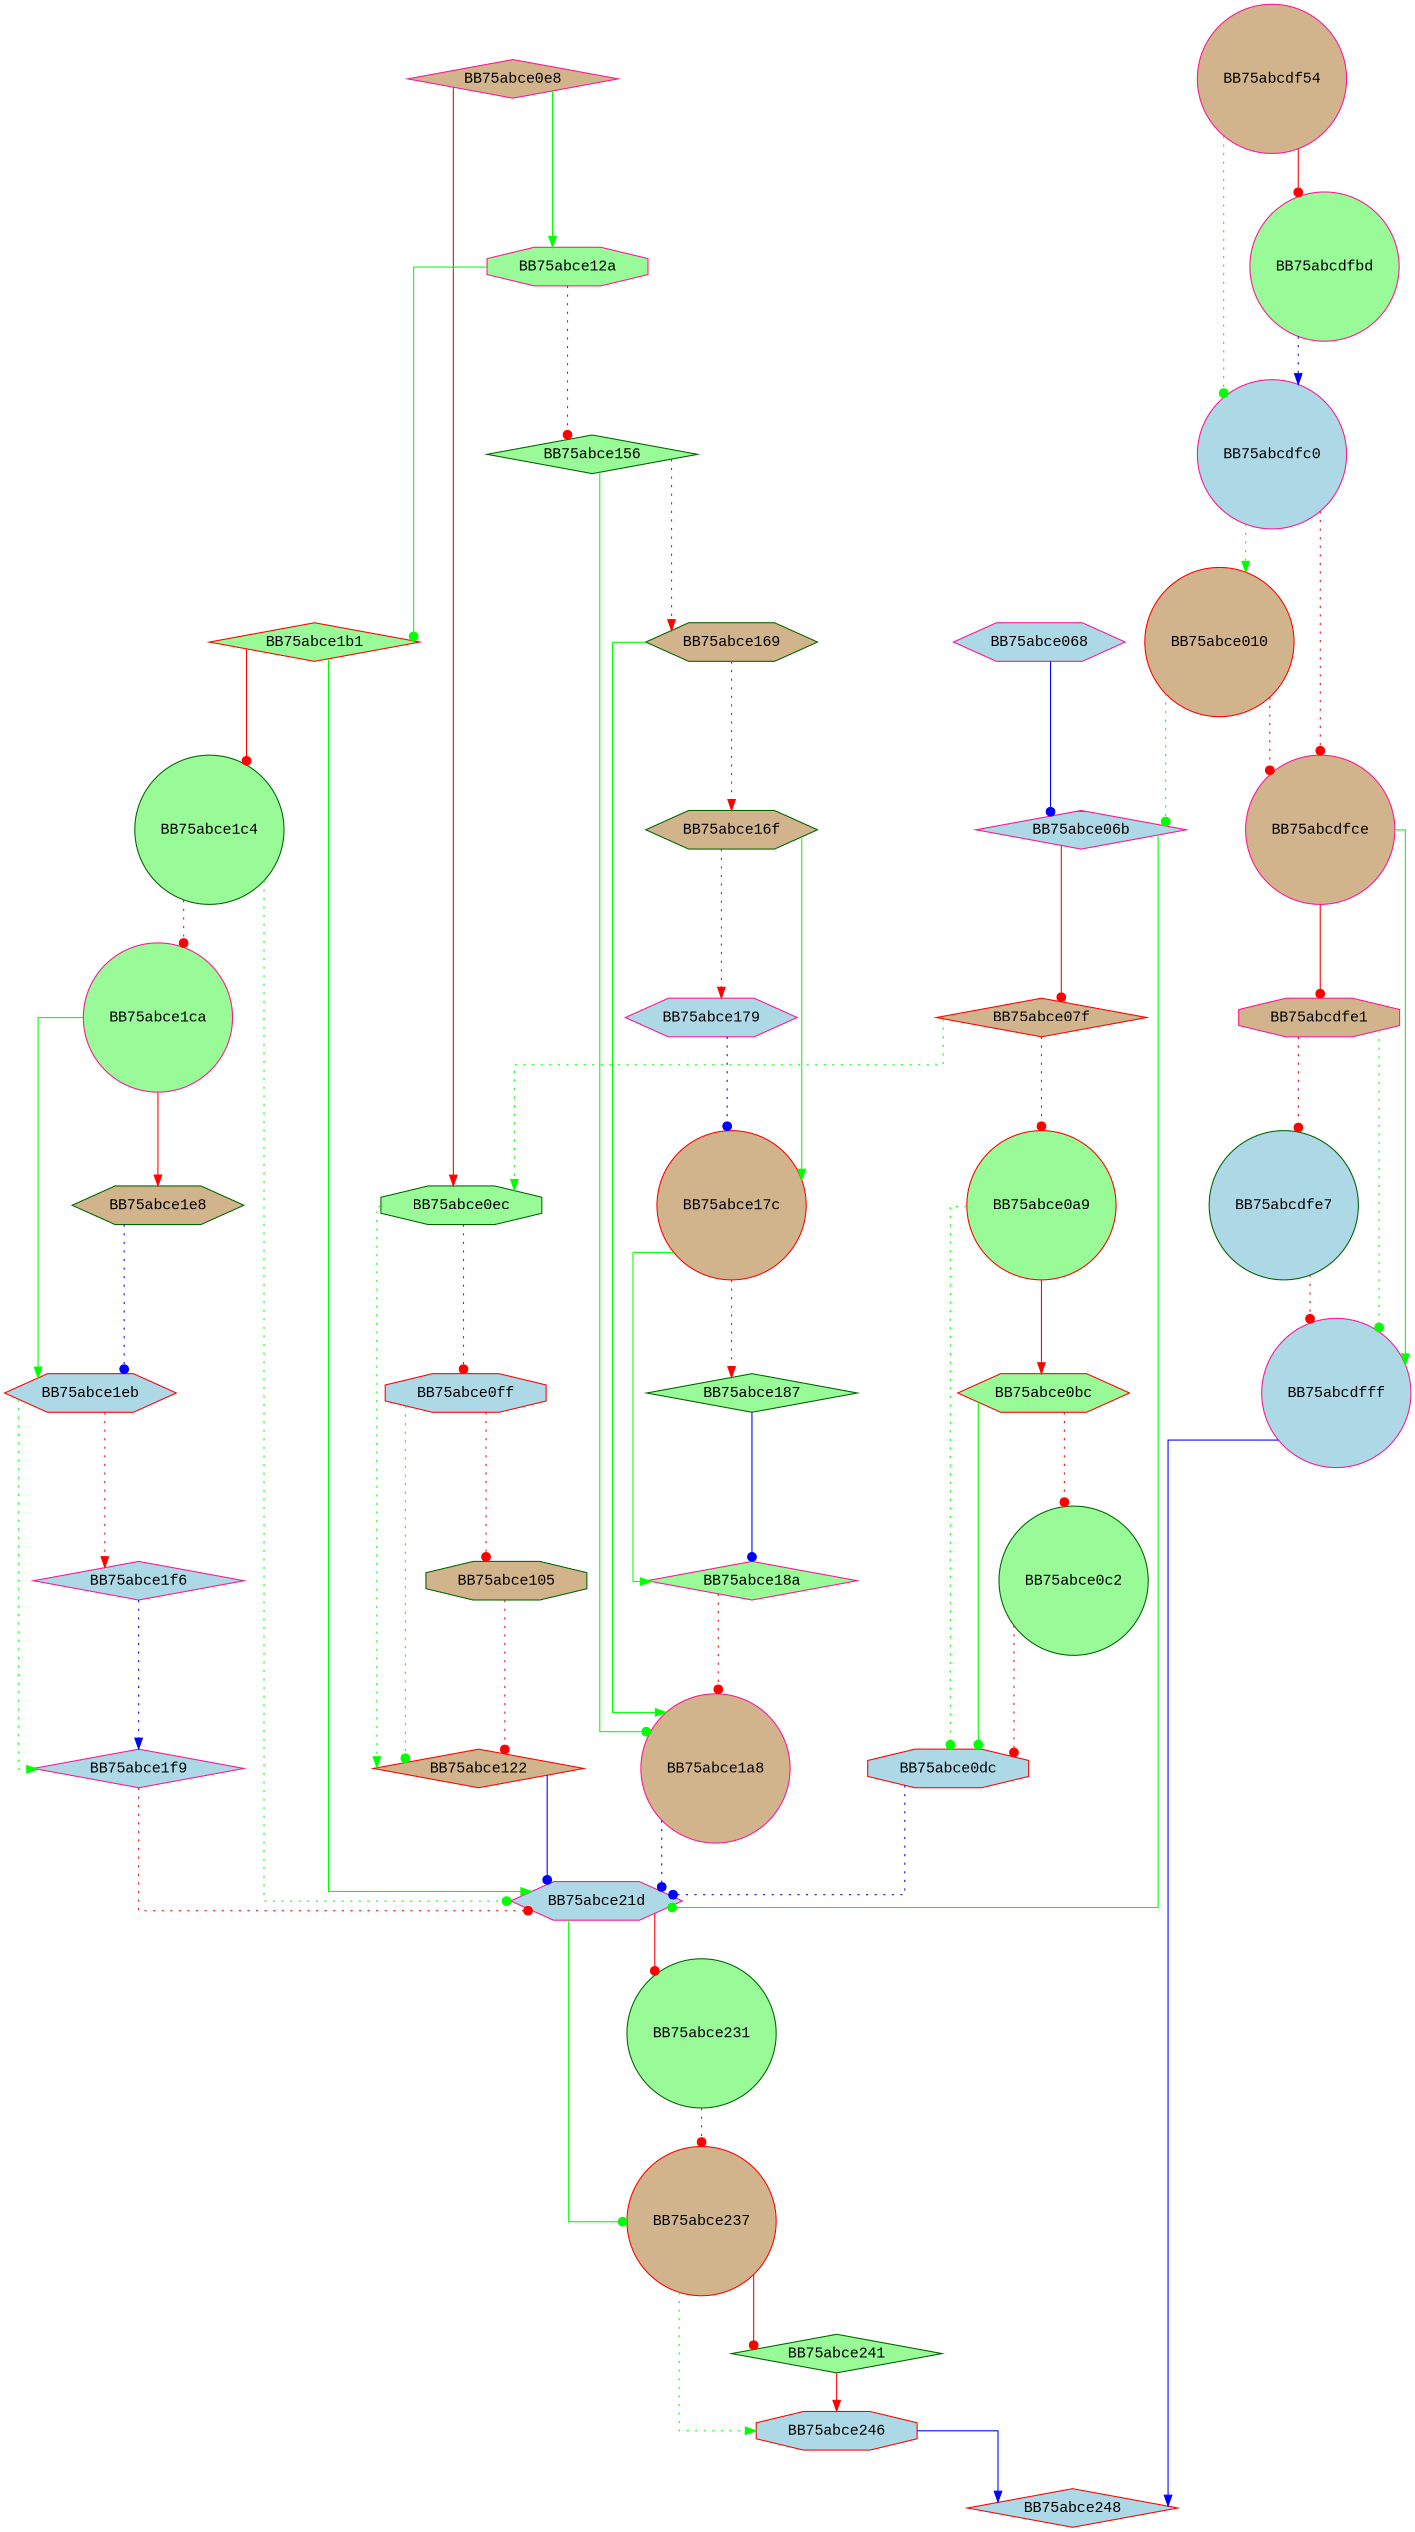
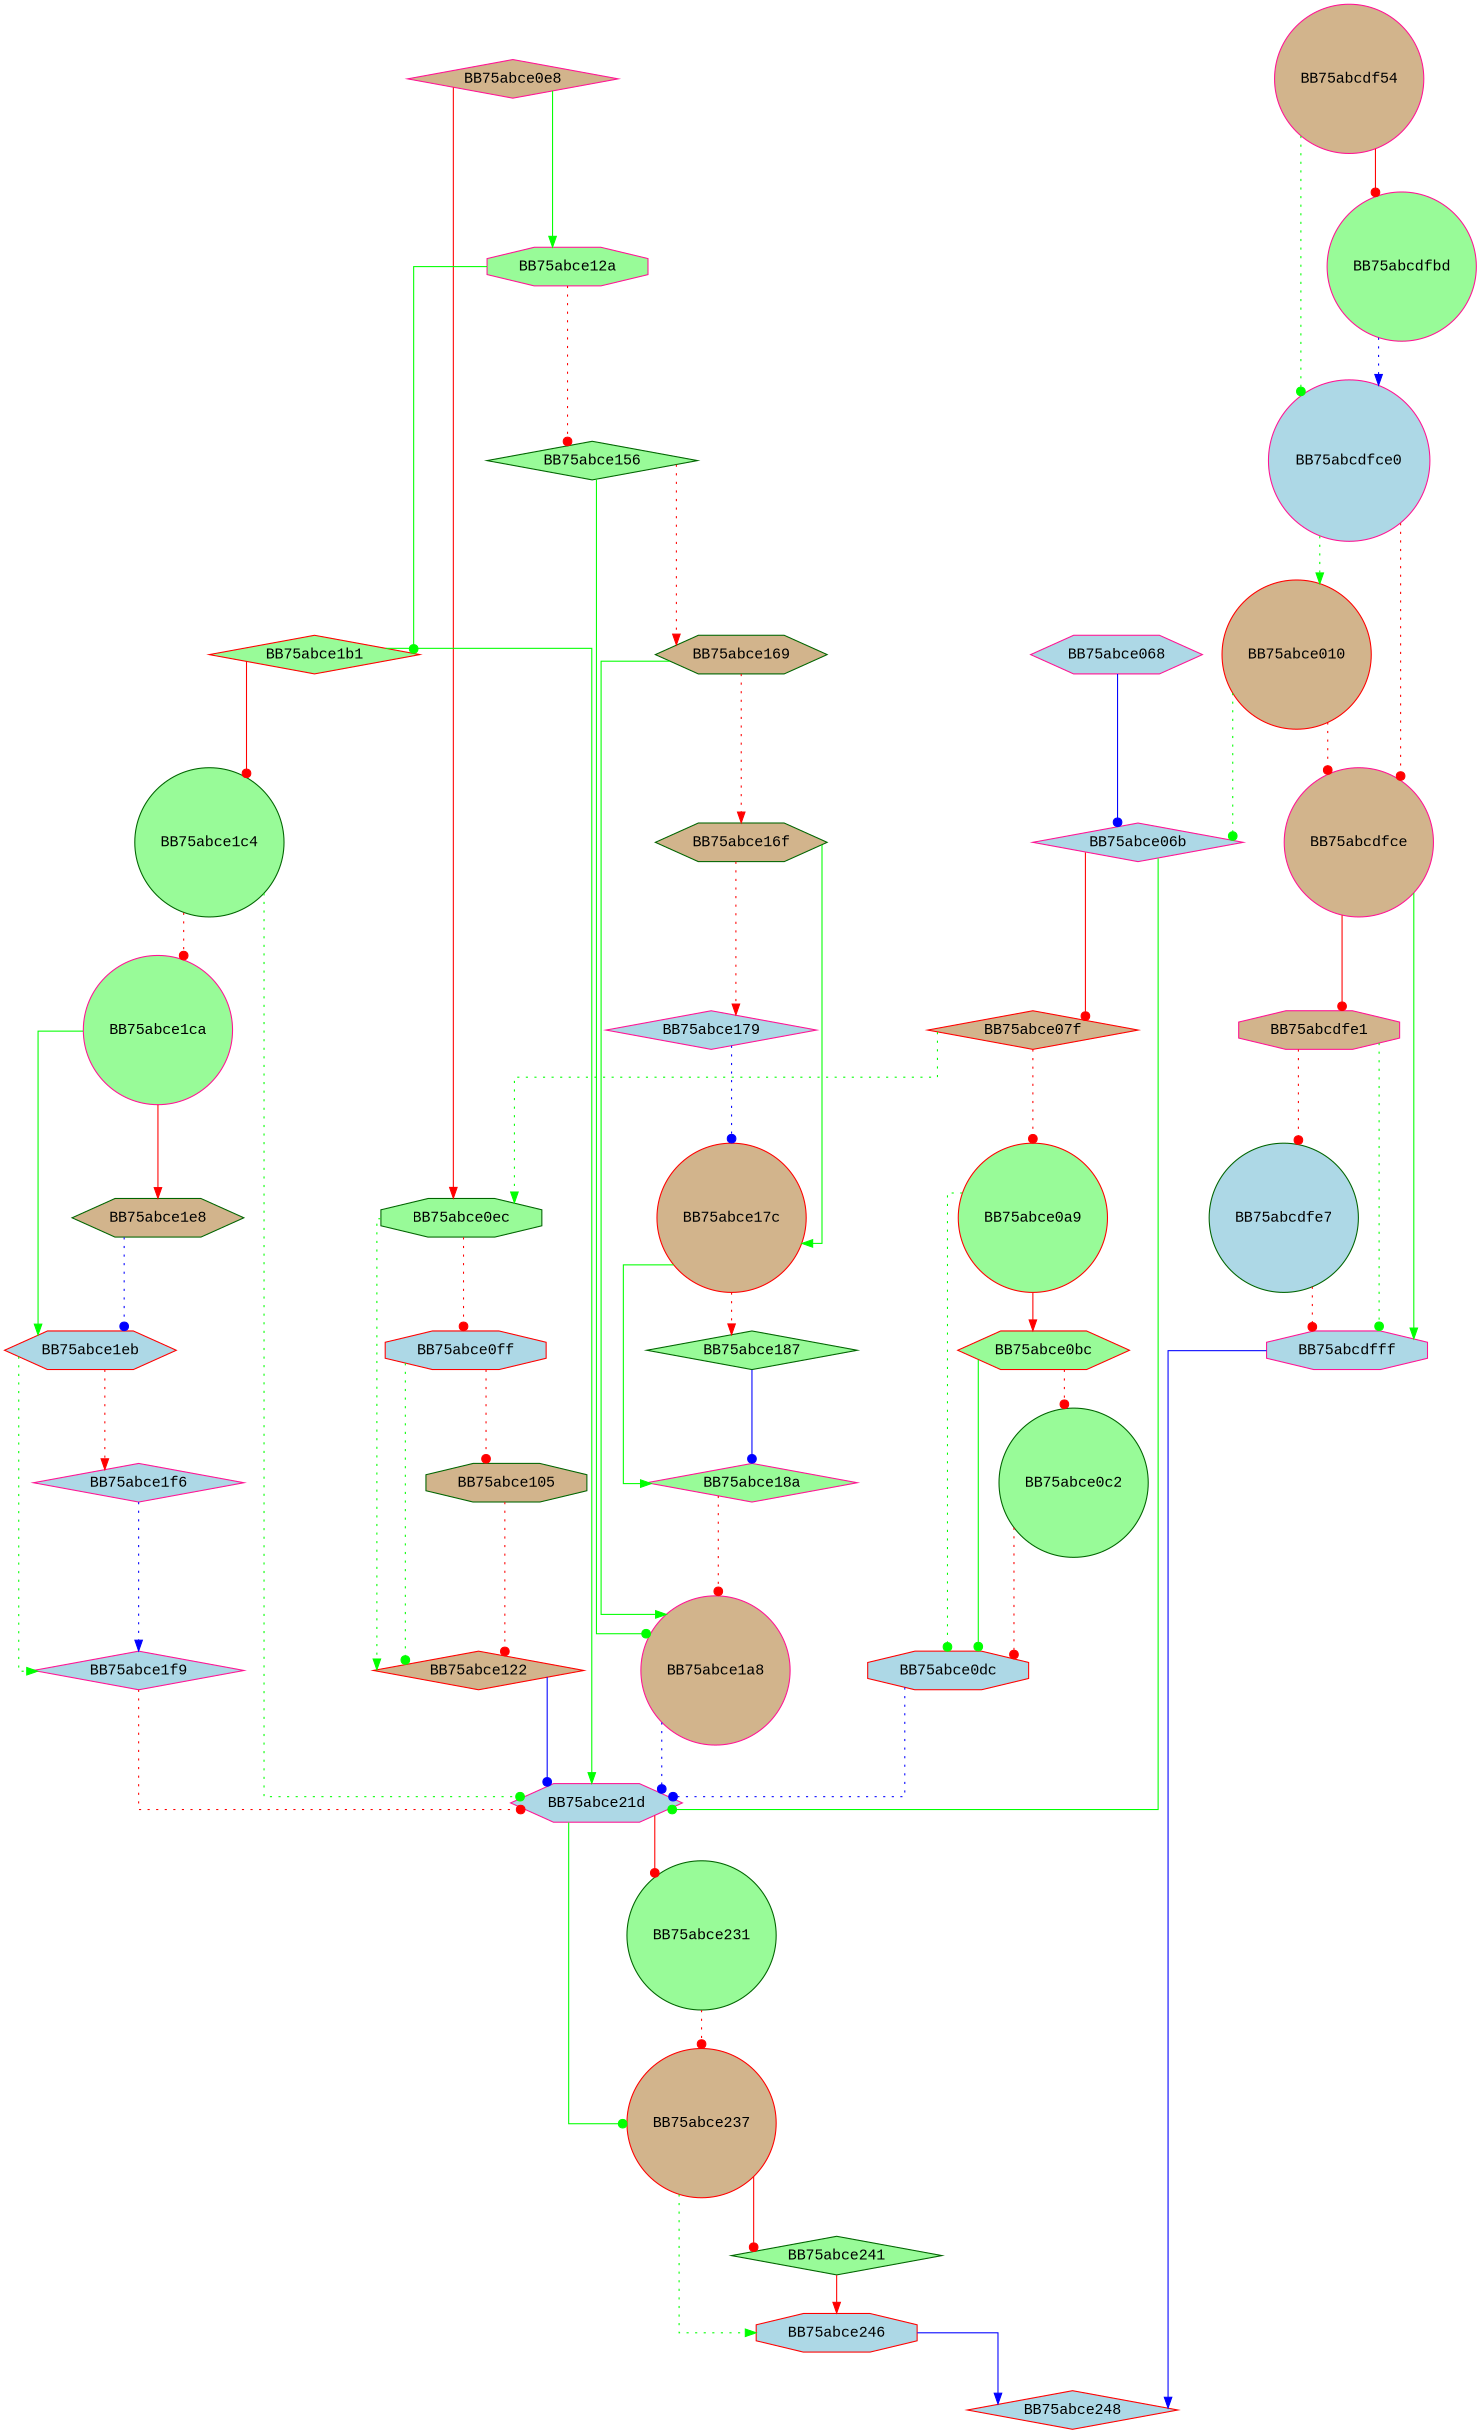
node "BB75abcdfc0": label "BB75abcdfc0" -> "BB75abcdfce0"
node "BB75abce179": shape hexagon -> diamond
node "BB75abcdfff": shape circle -> octagon
